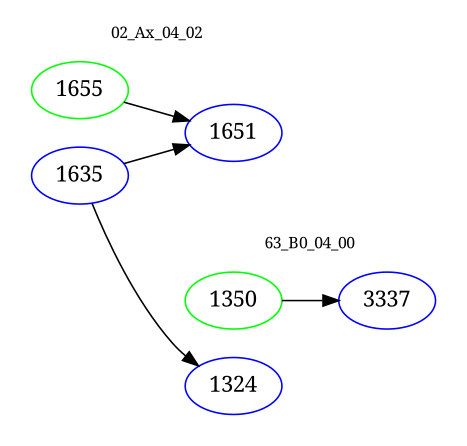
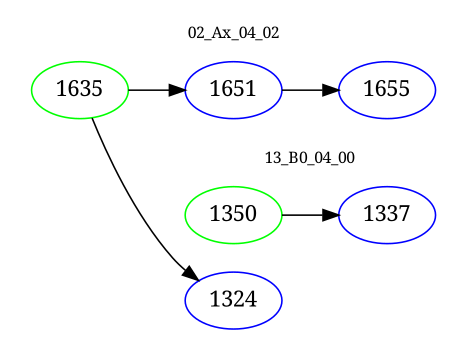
node "1655": color green -> blue
edge "1655" -> "1651": reversed
node "1635": color blue -> green
cluster "63_B0_04_00": label "63_B0_04_00" -> "13_B0_04_00"
node "3337": label "3337" -> "1337"
